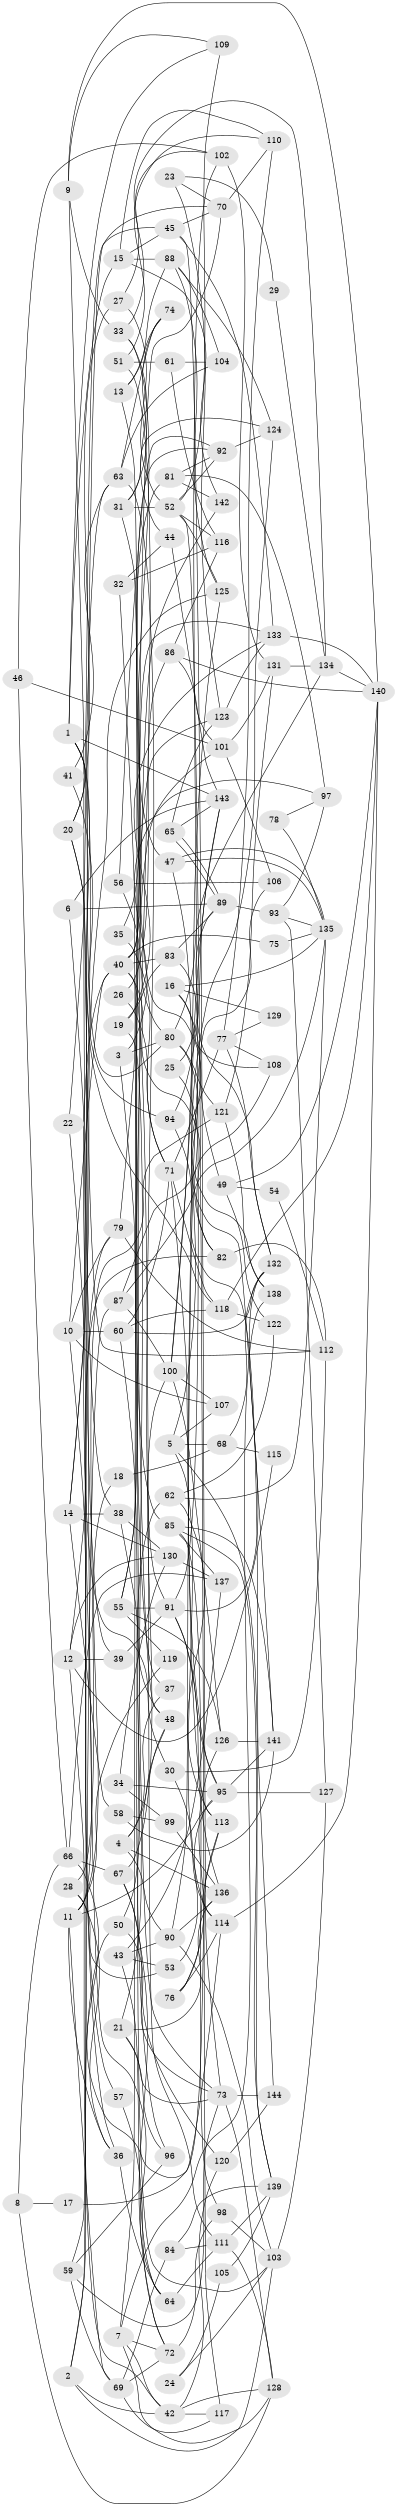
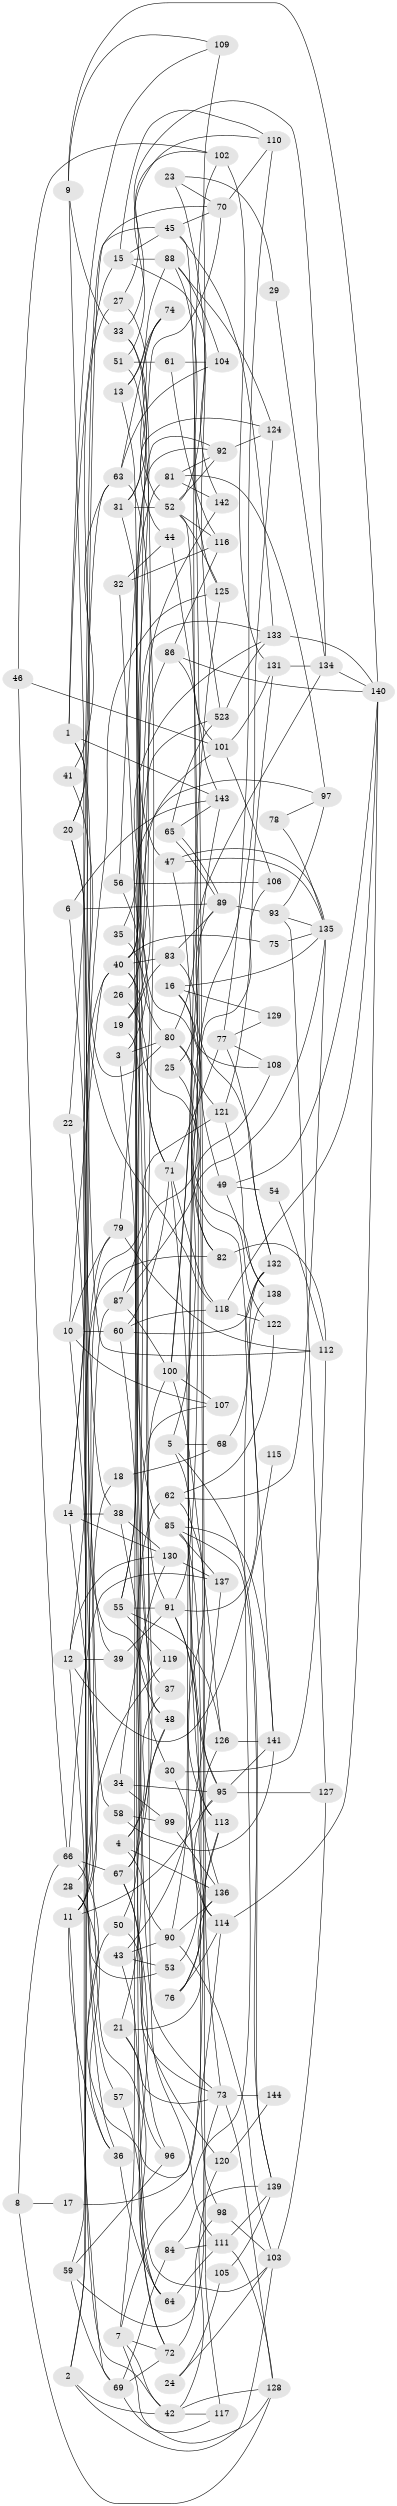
node "123": label "123" -> "523"
node "94": removed
edge "107" -- "5": now "107" -- "67"
edge "68" -- "115": removed
